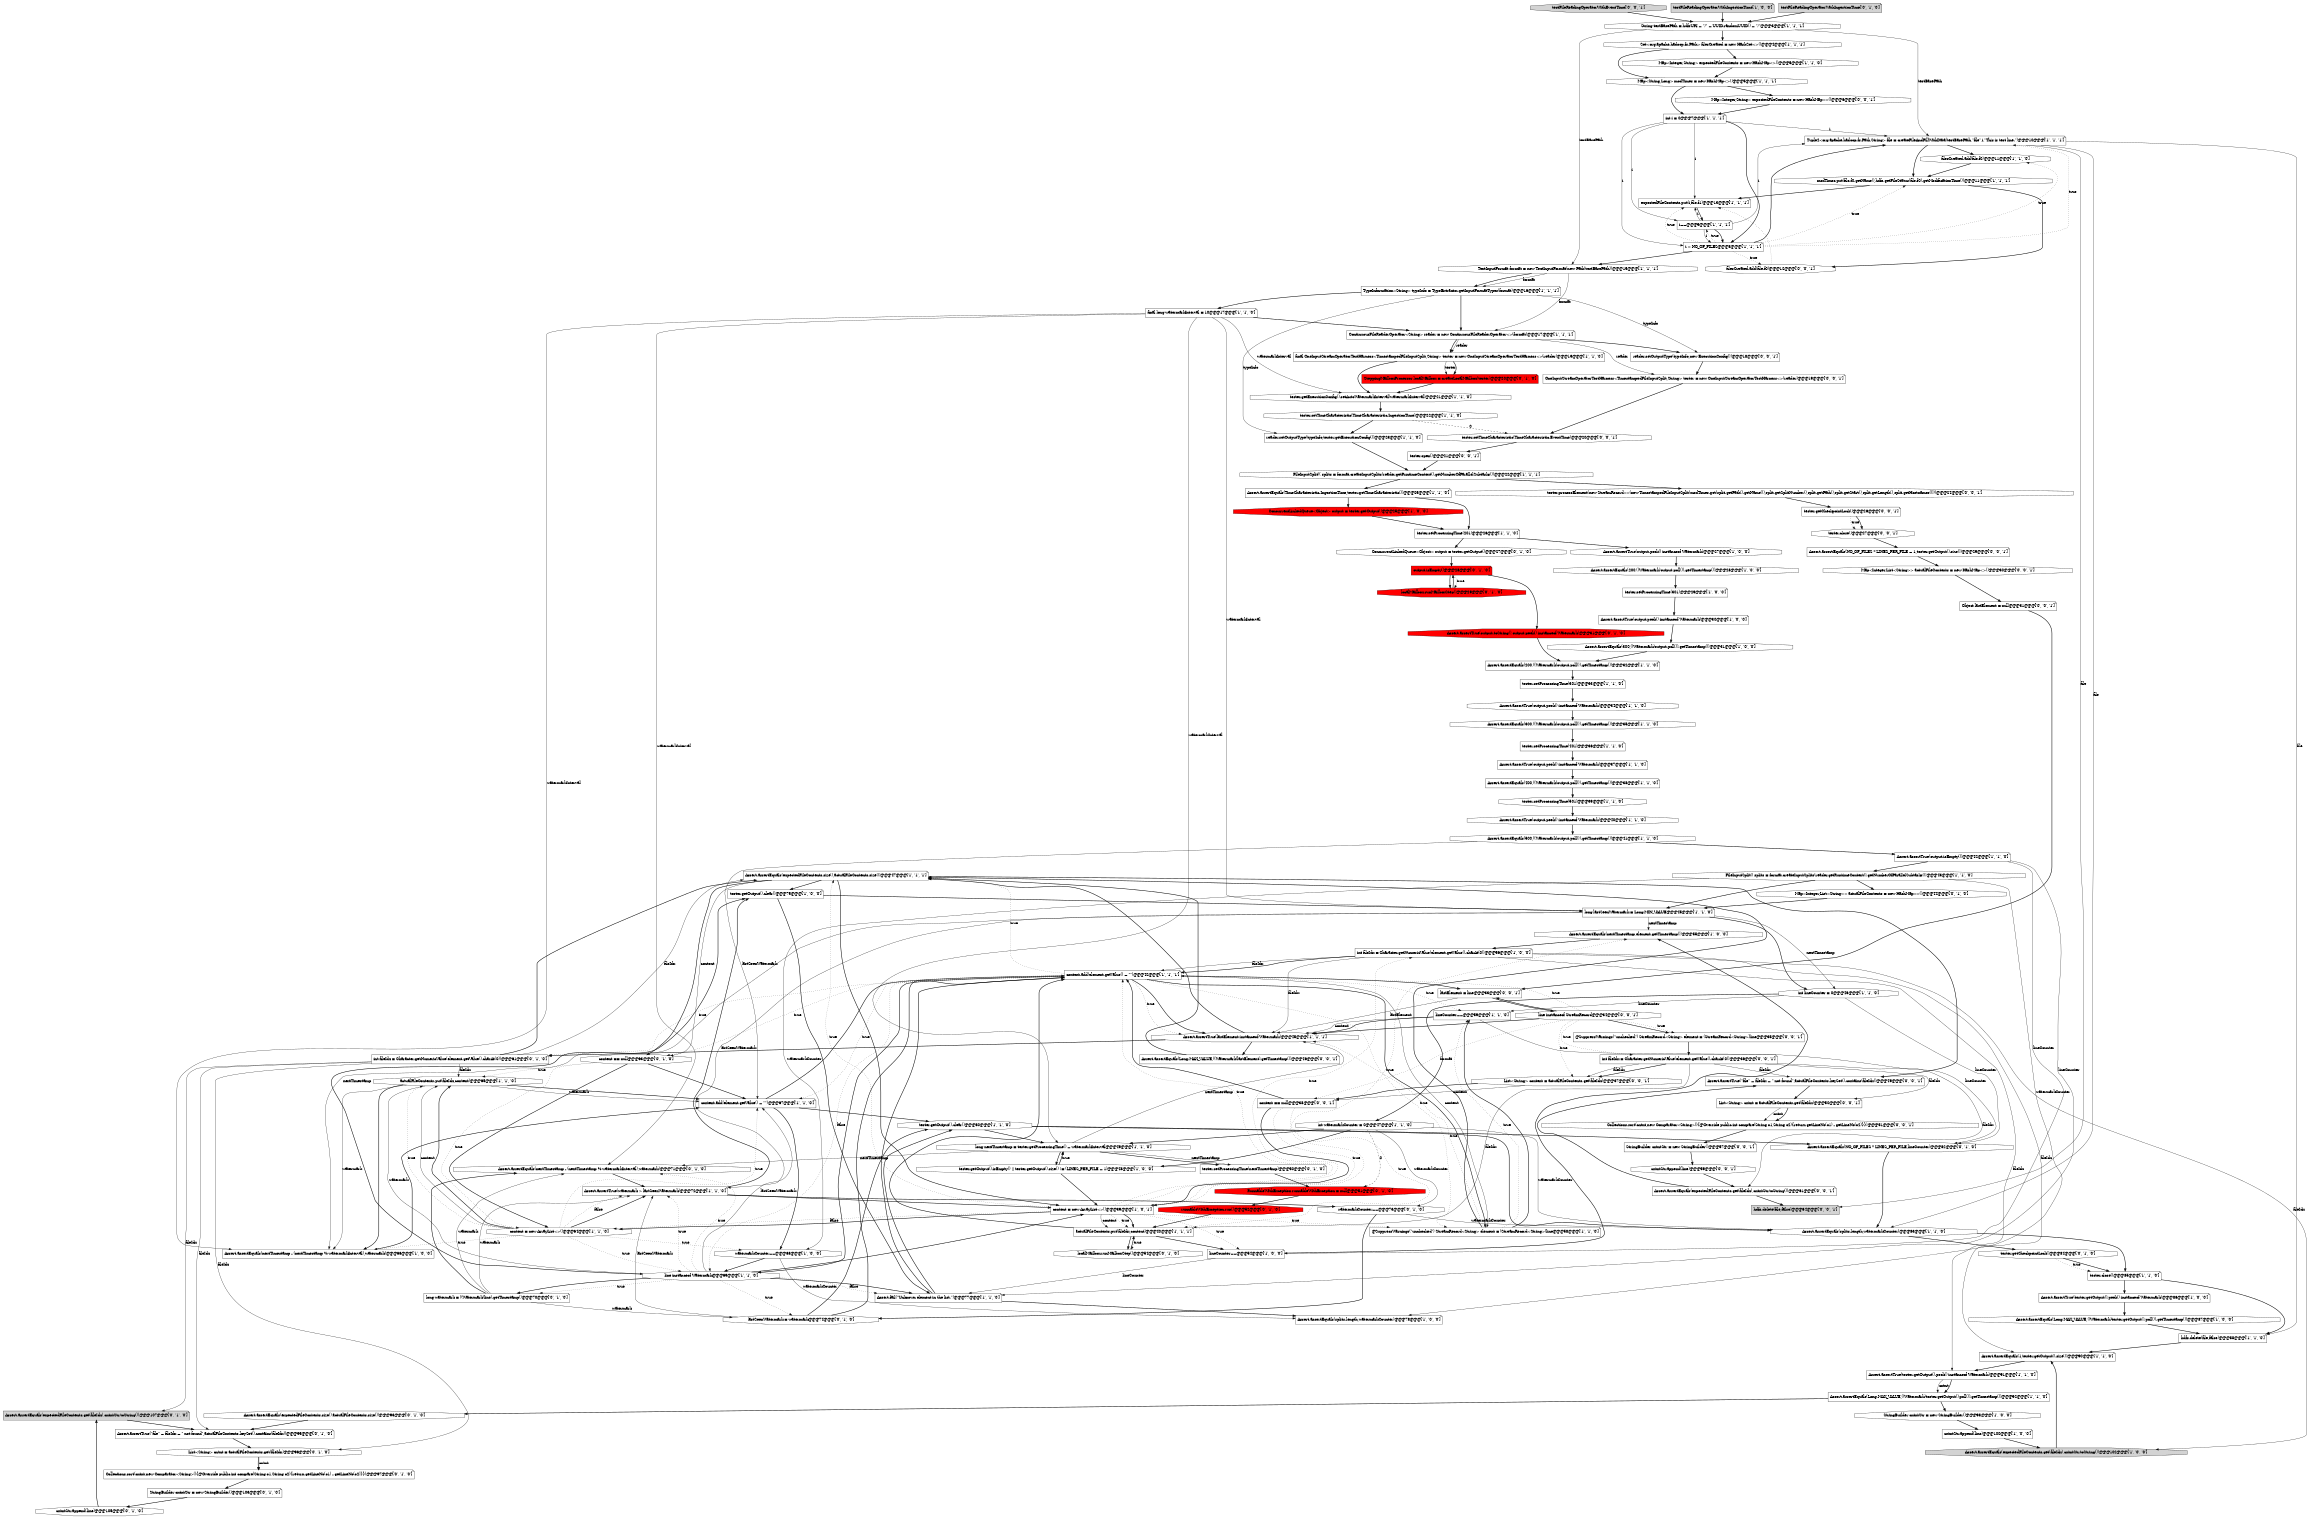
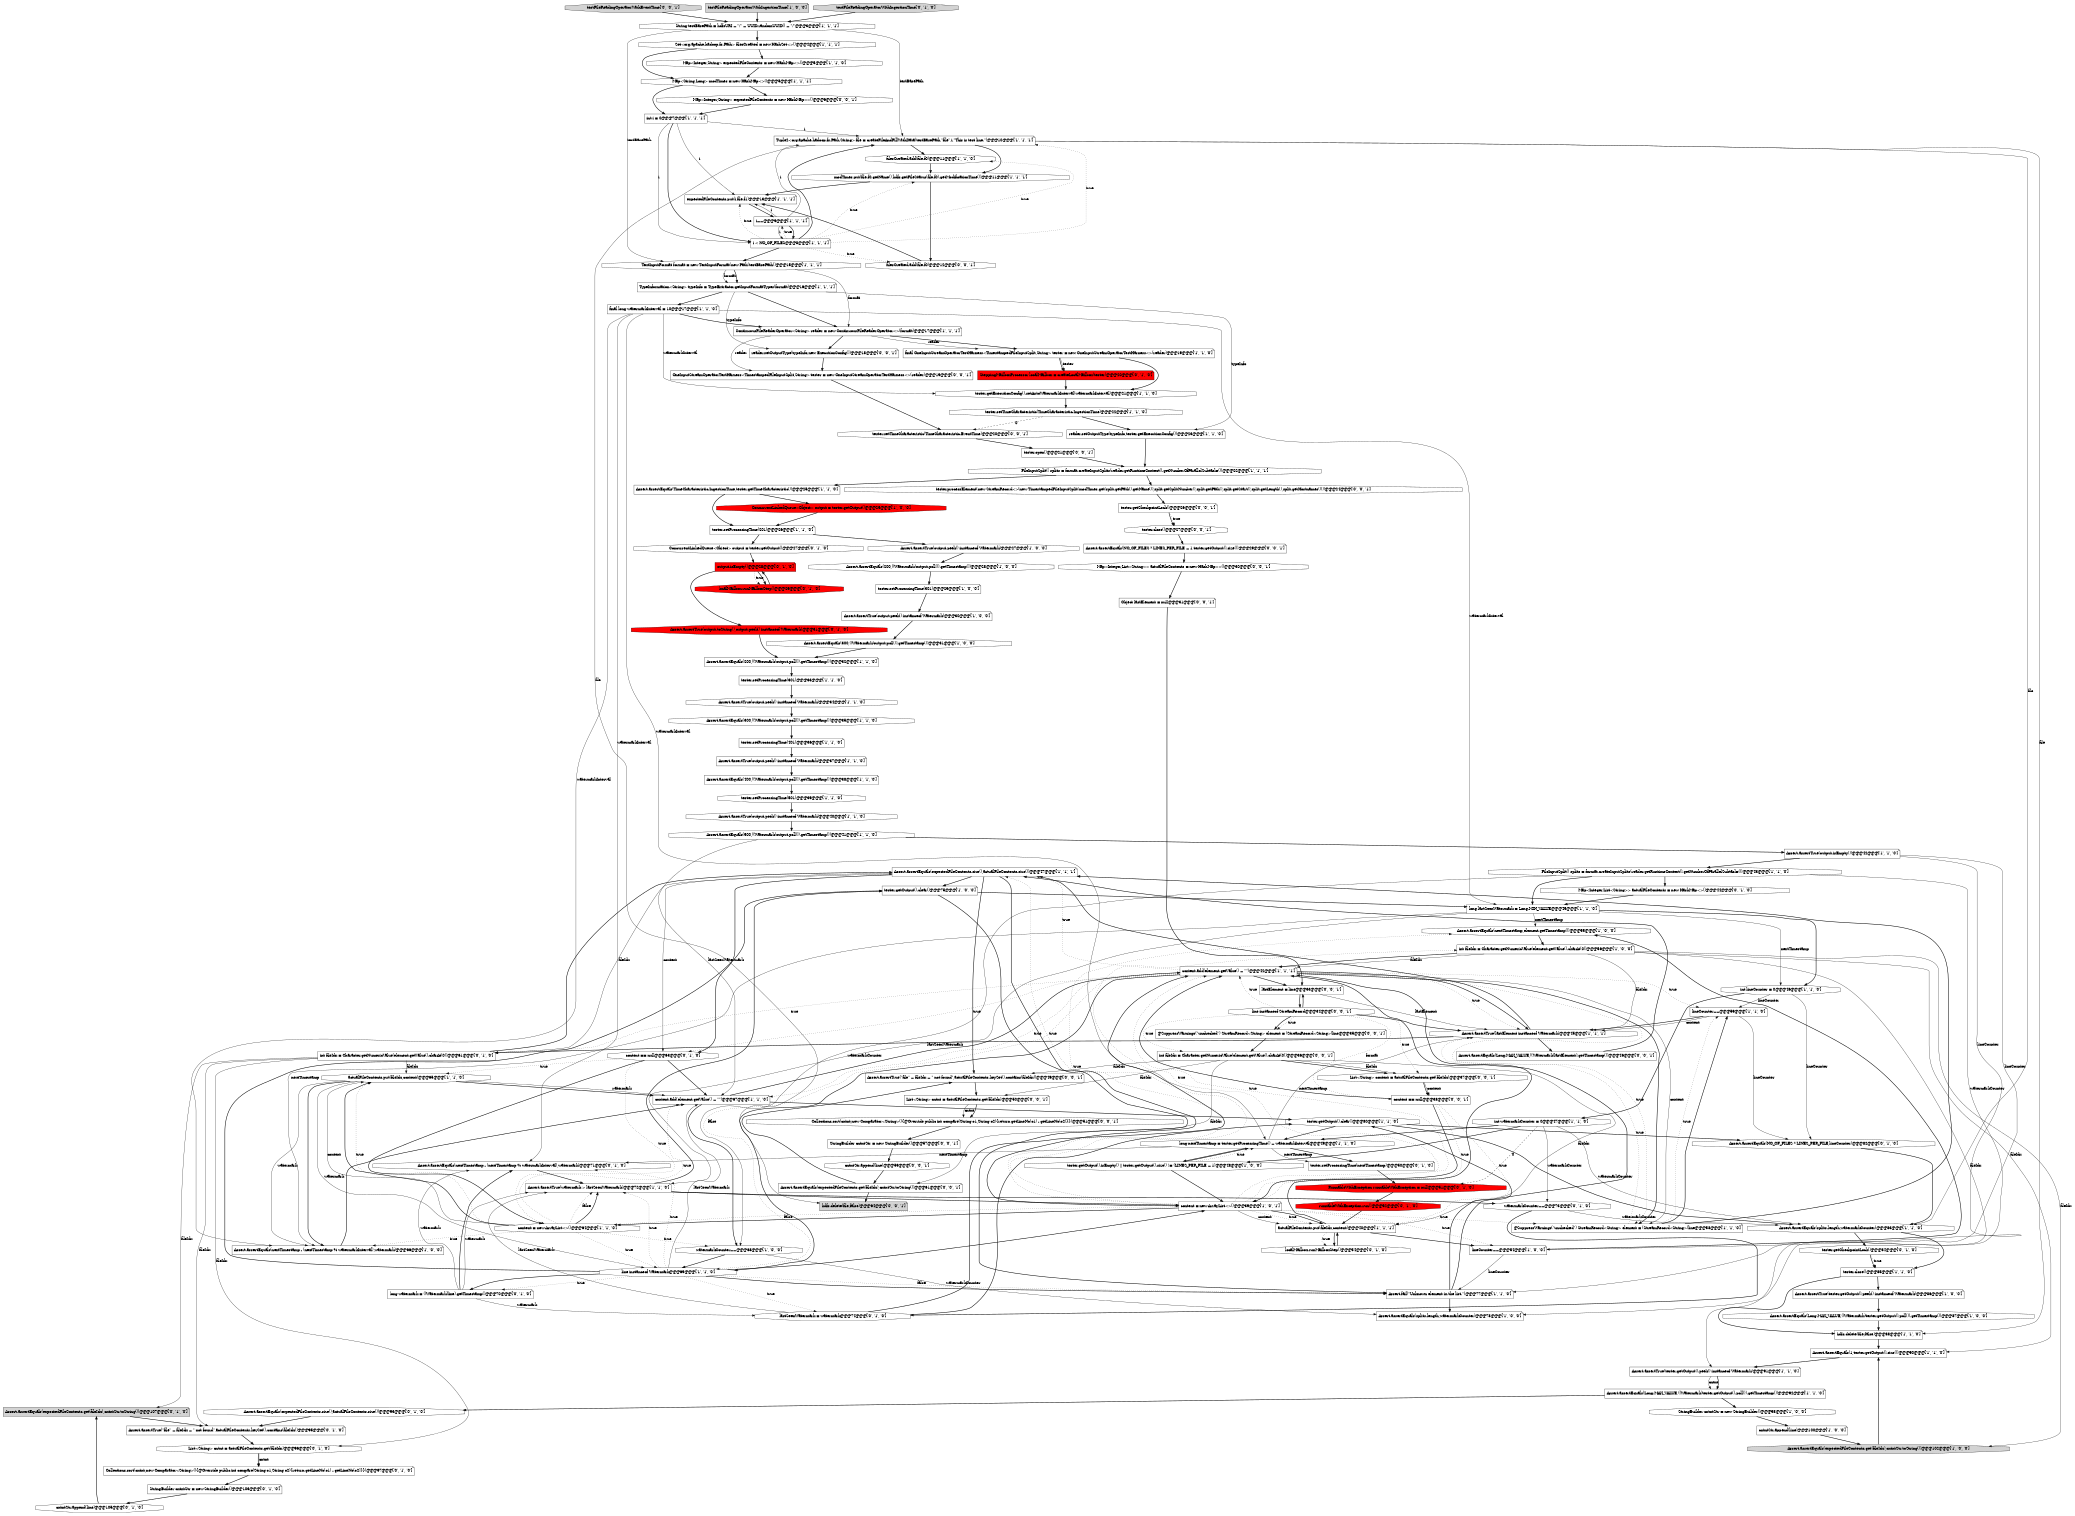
node "testFileReadingOperatorWithIngestionTime['0', '1', '0']": shape note -> octagon
edge "int i = 0@@@7@@@['1', '1', '1']" -> "i++@@@9@@@['1', '1', '1']": removed, label "i"
edge "filesCreated.add(file.f0)@@@12@@@['0', '0', '1']" -> "expectedFileContents.put(i,file.f1)@@@13@@@['1', '1', '1']": style dotted -> bold
